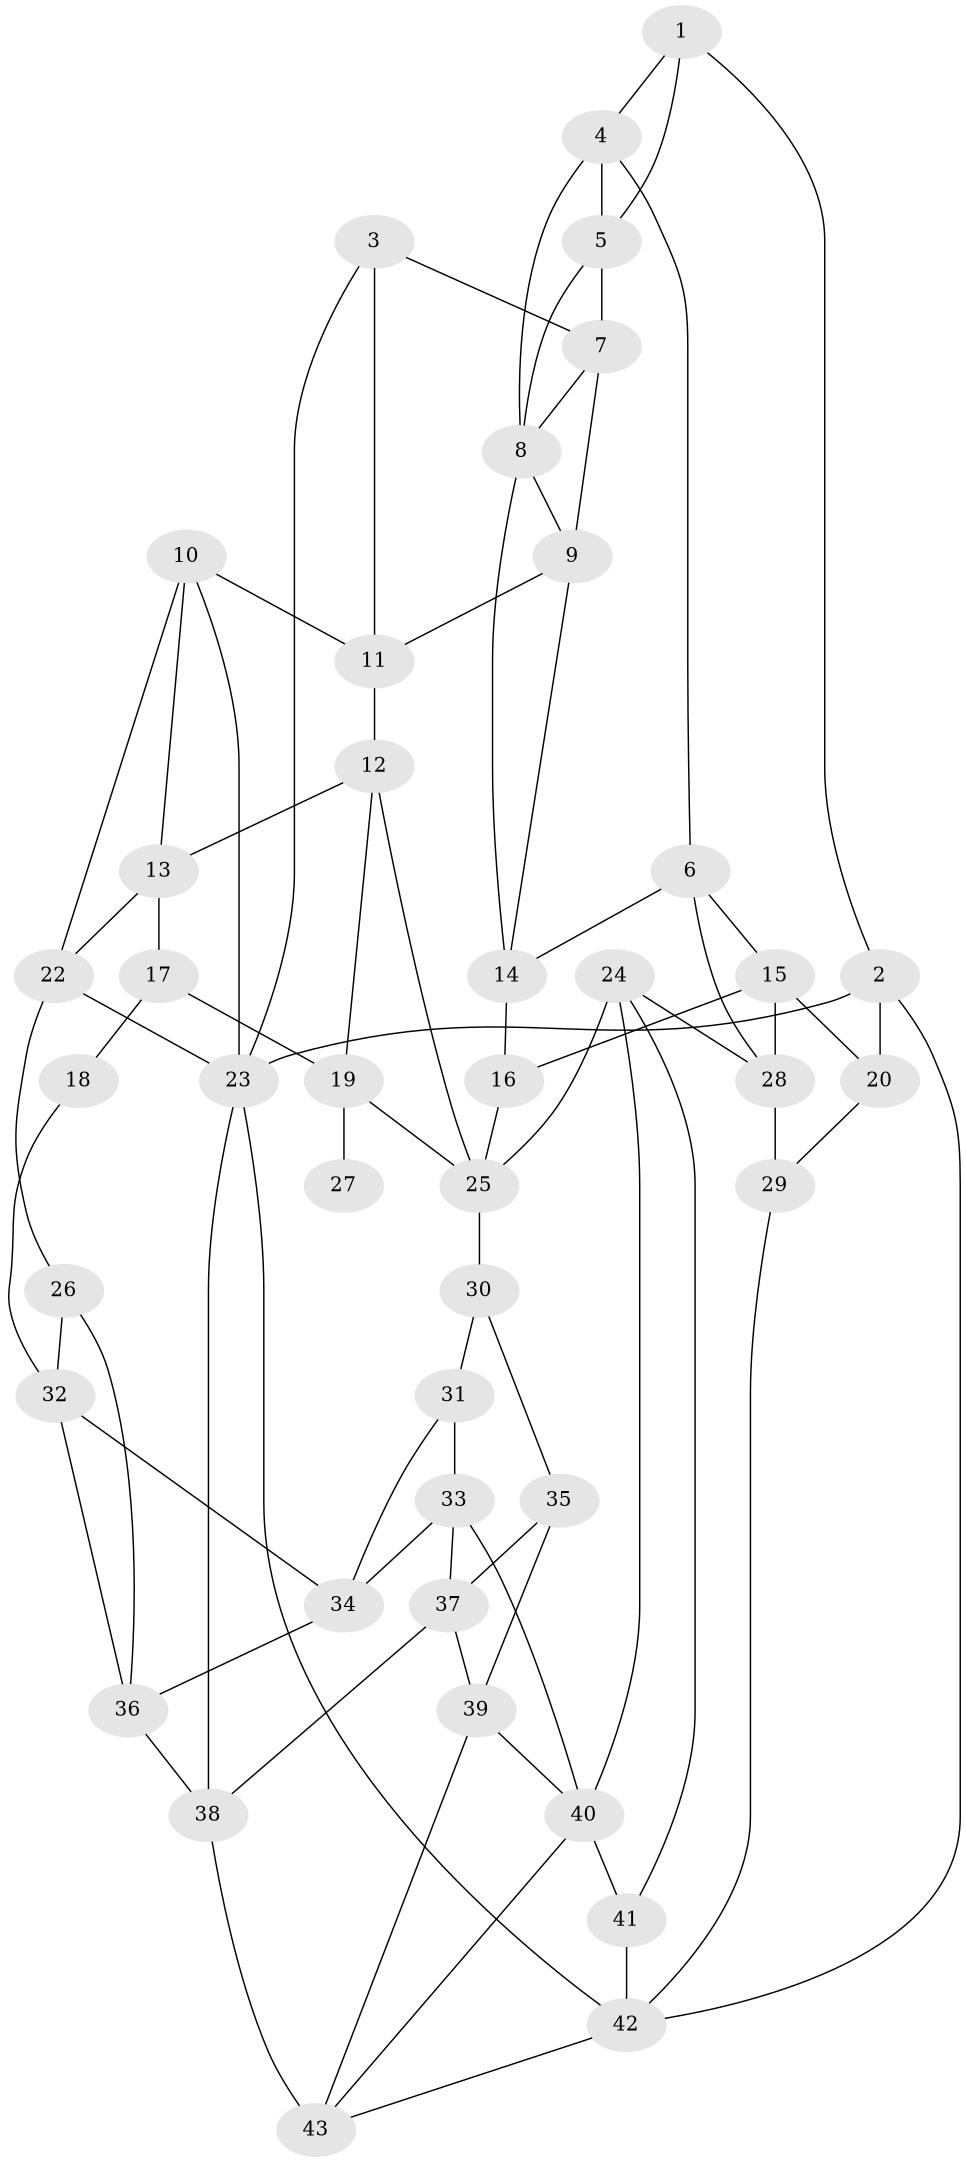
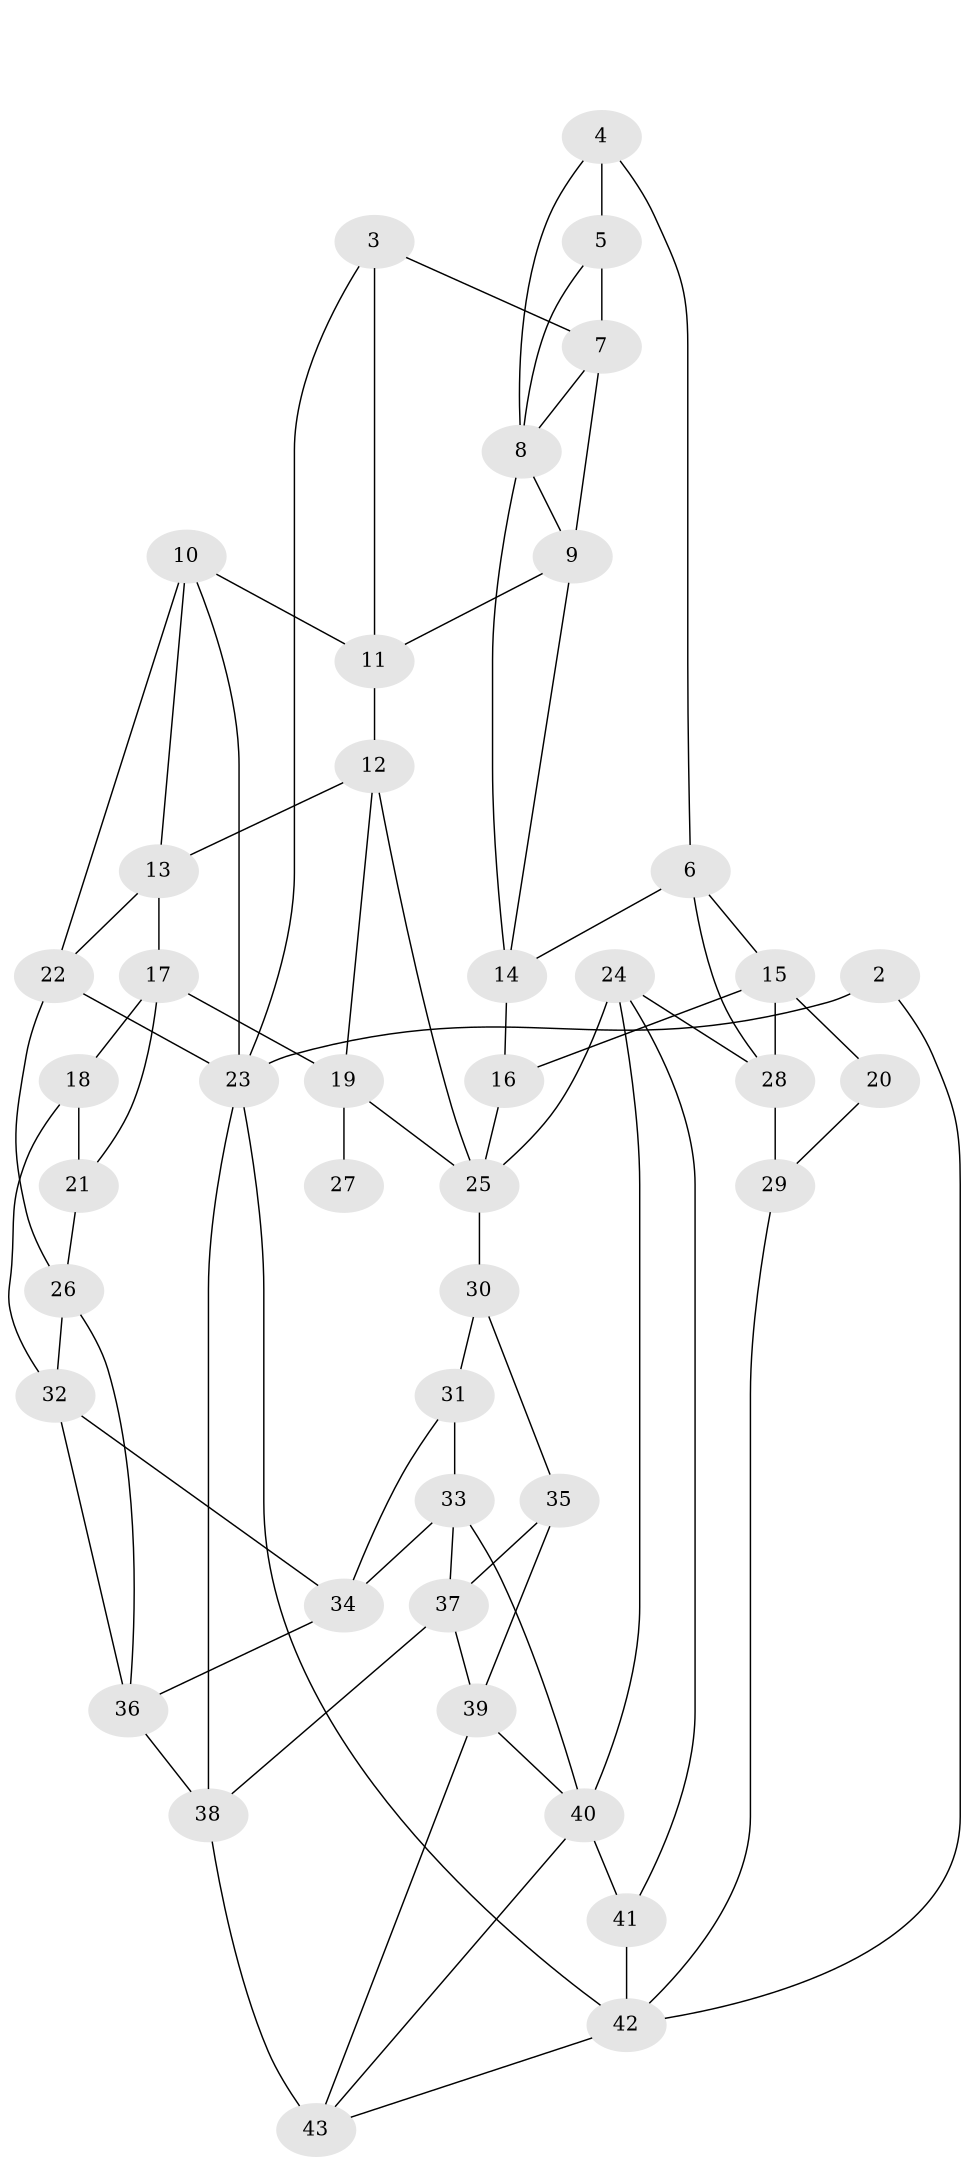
node "1": removed
edge "2" -- "20": removed
node "21": added
